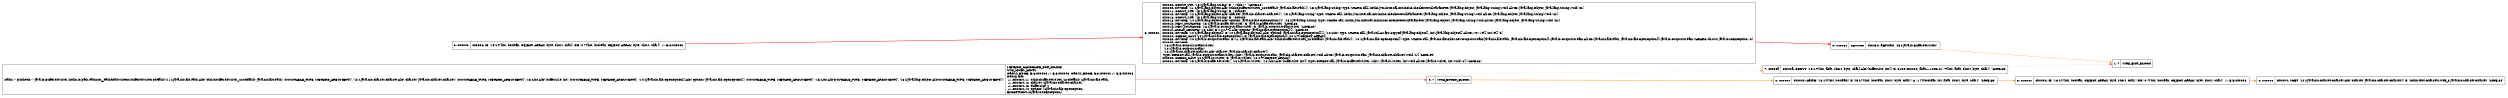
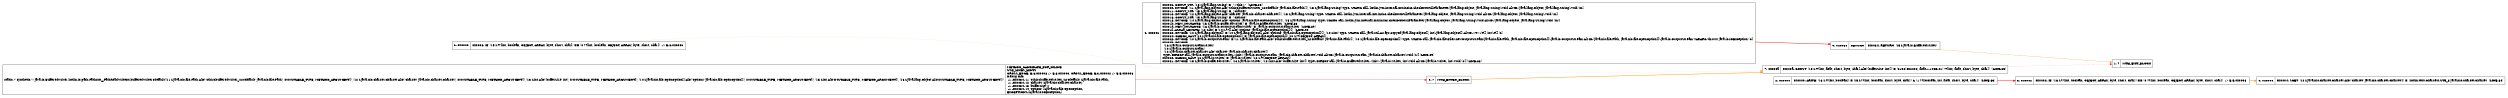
edge "6: 0x0008" -> "8: 0x000c": removed
edge "0: ?" -> "2: 0x0000": now "0: ?" -> "7: 0x000a"
edge "2: 0x0000" -> "3: 0x0002": color darkorange -> red
